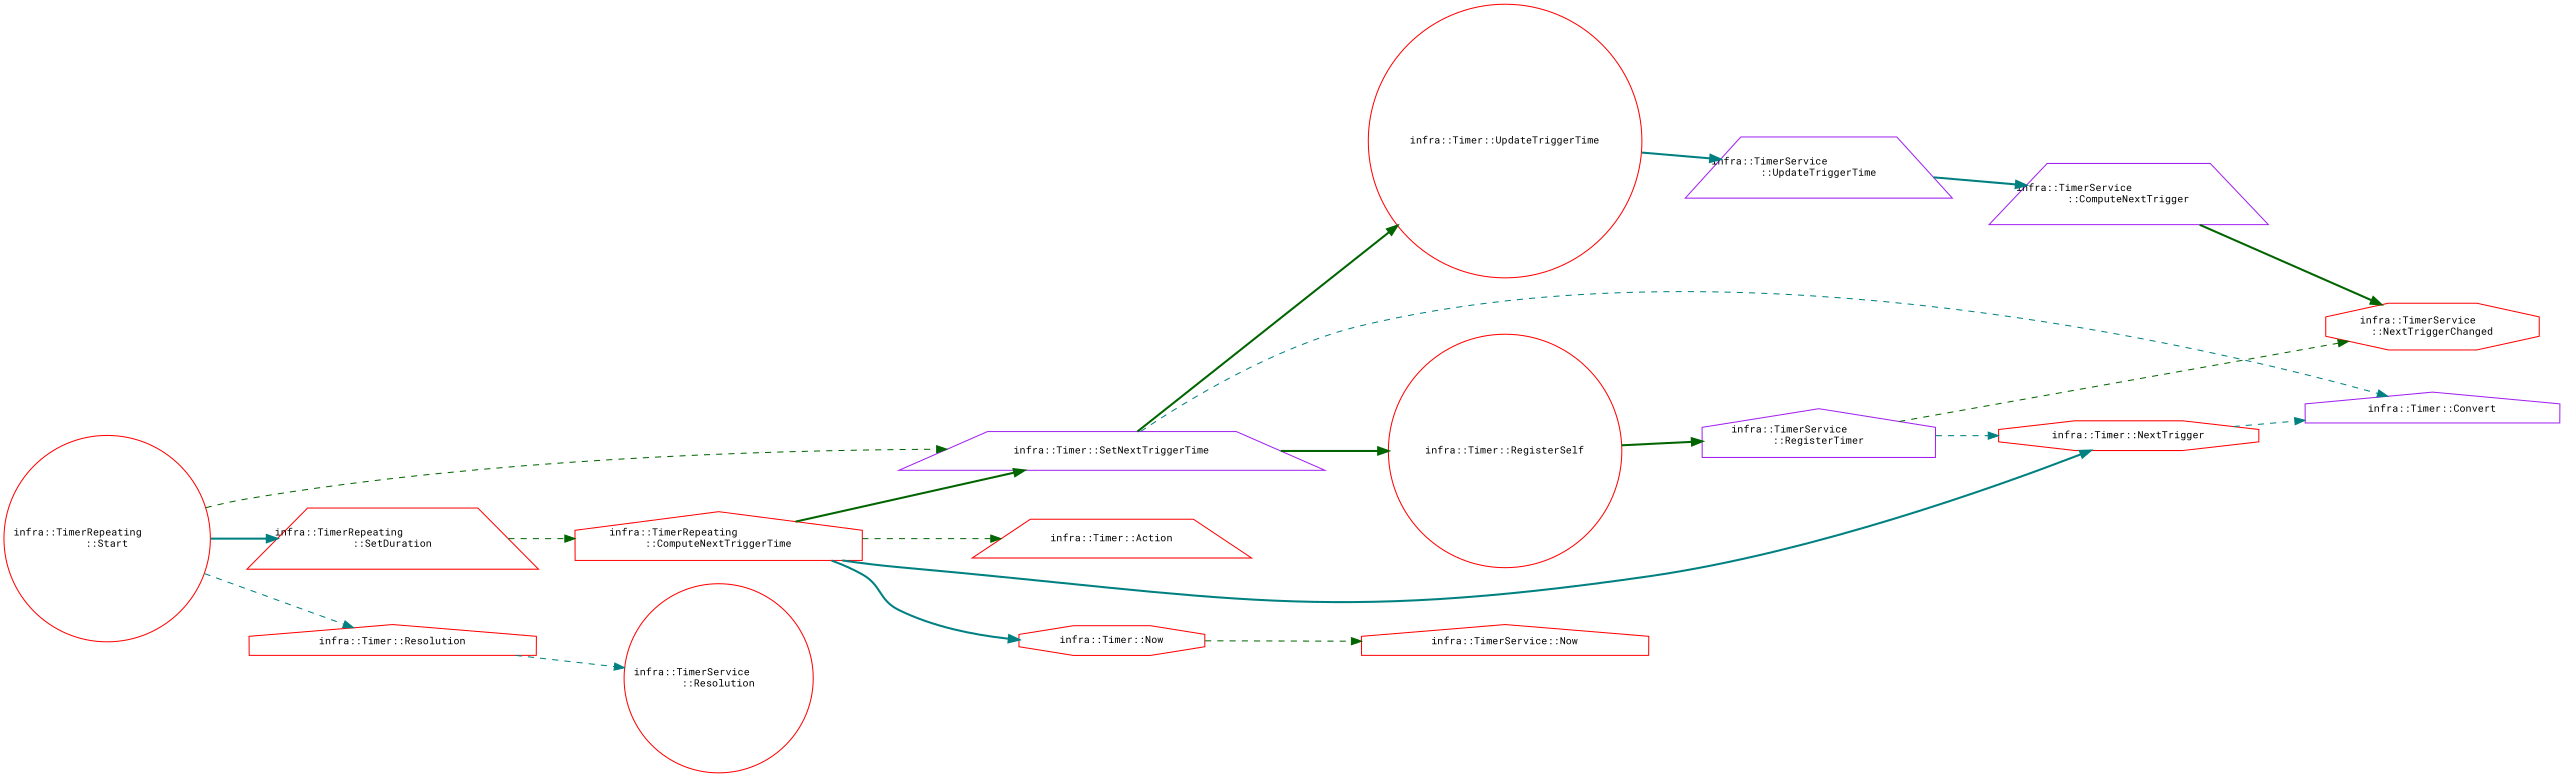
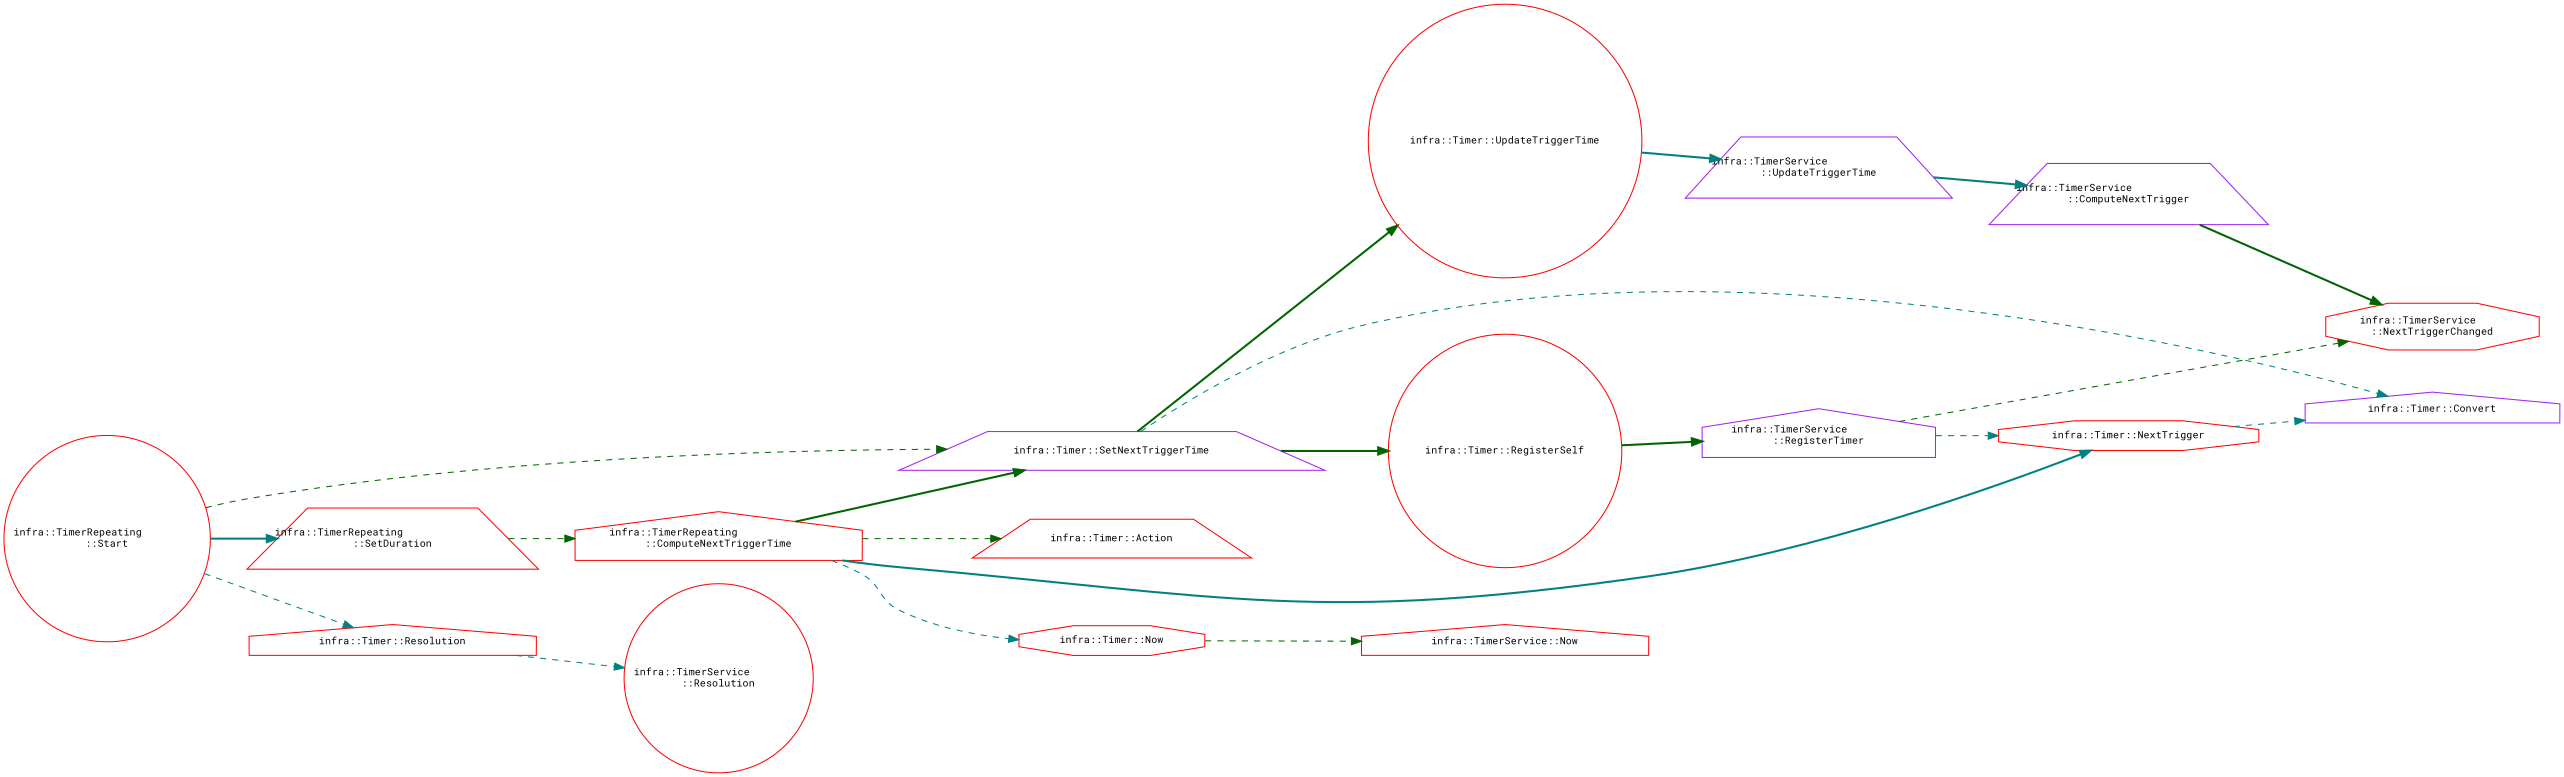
edge "infra::TimerRepeating ::ComputeNextTriggerTime" -> "infra::Timer::Now": style bold -> dashed
